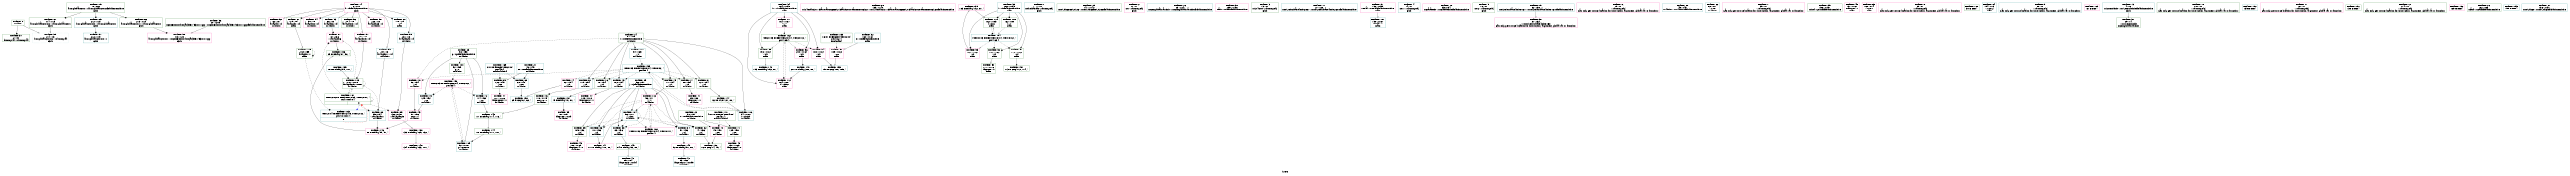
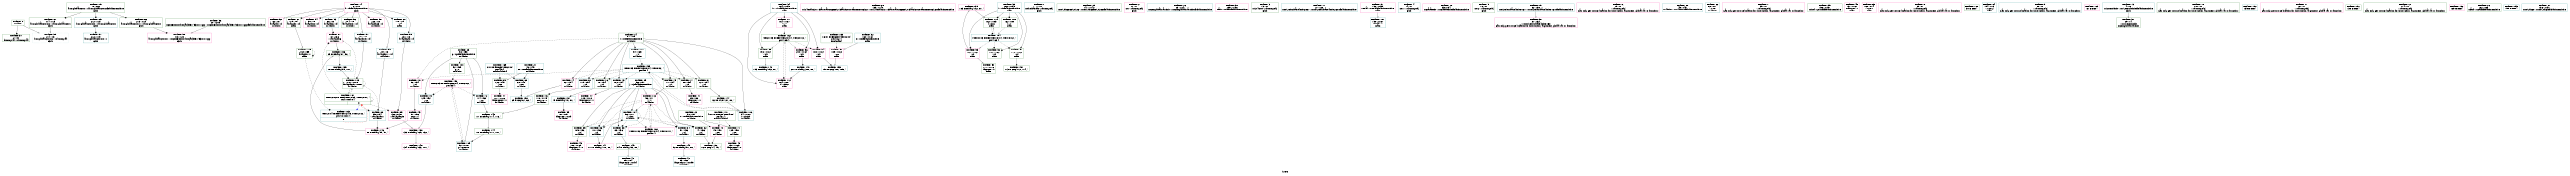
node "NodeID: 57": color deeppink -> teal
edge "NodeID: 24" -> "NodeID: 74": added
edge "NodeID: 136" -> "NodeID: 135": added
edge "NodeID: 92" -> "NodeID: 50": now "NodeID: 93" -> "NodeID: 50"
edge "NodeID: 73" -> "NodeID: 43": now "NodeID: 73" -> "NodeID: 138"
